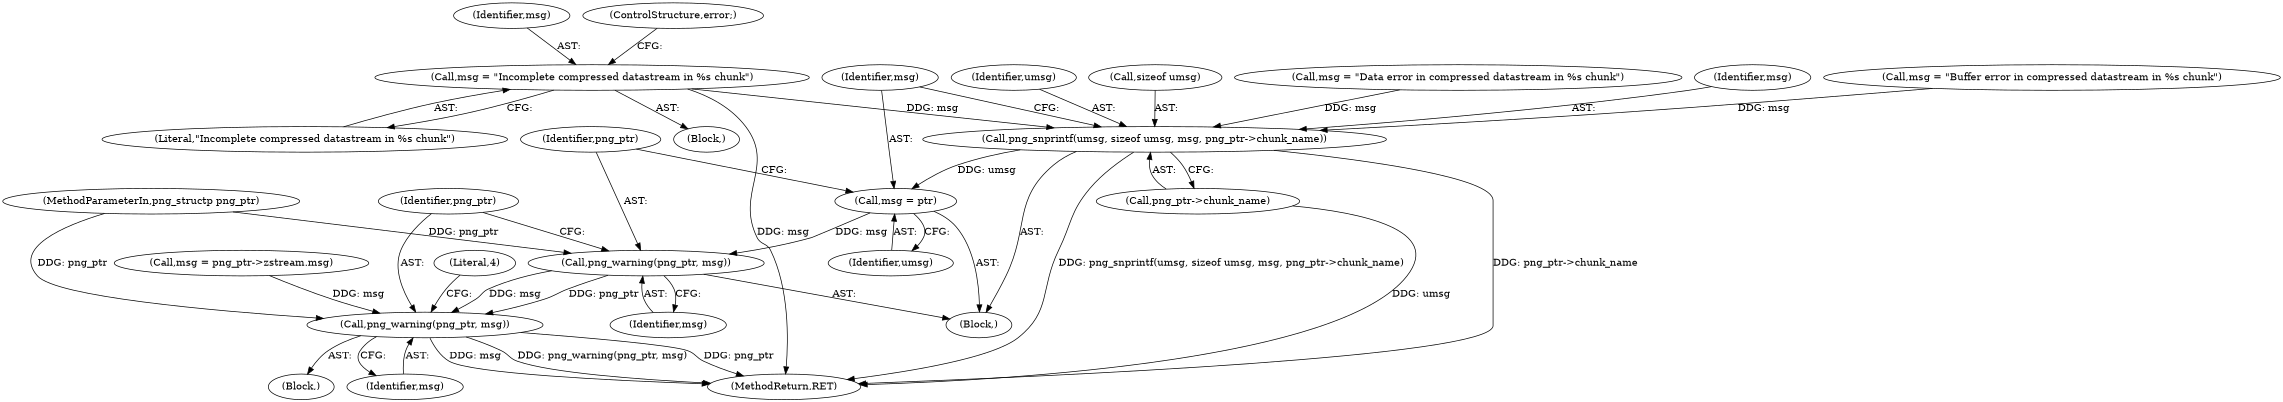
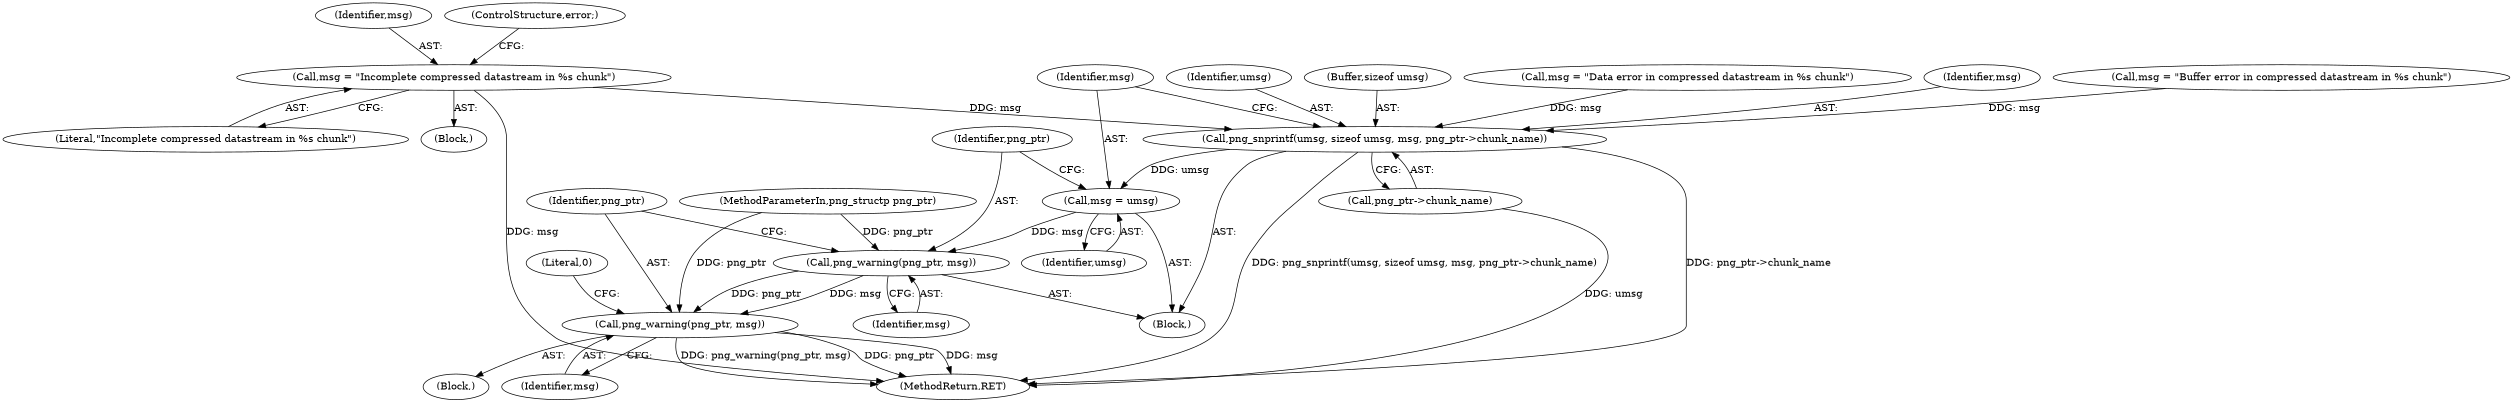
node "(Call,sizeof umsg)": label "(Call,sizeof umsg)" -> "(Buffer,sizeof umsg)"
node "(Call,msg = ptr)": label "(Call,msg = ptr)" -> "(Call,msg = umsg)"
node "(Call,msg = png_ptr->zstream.msg)": removed
node "(Literal,4)": label "(Literal,4)" -> "(Literal,0)"
